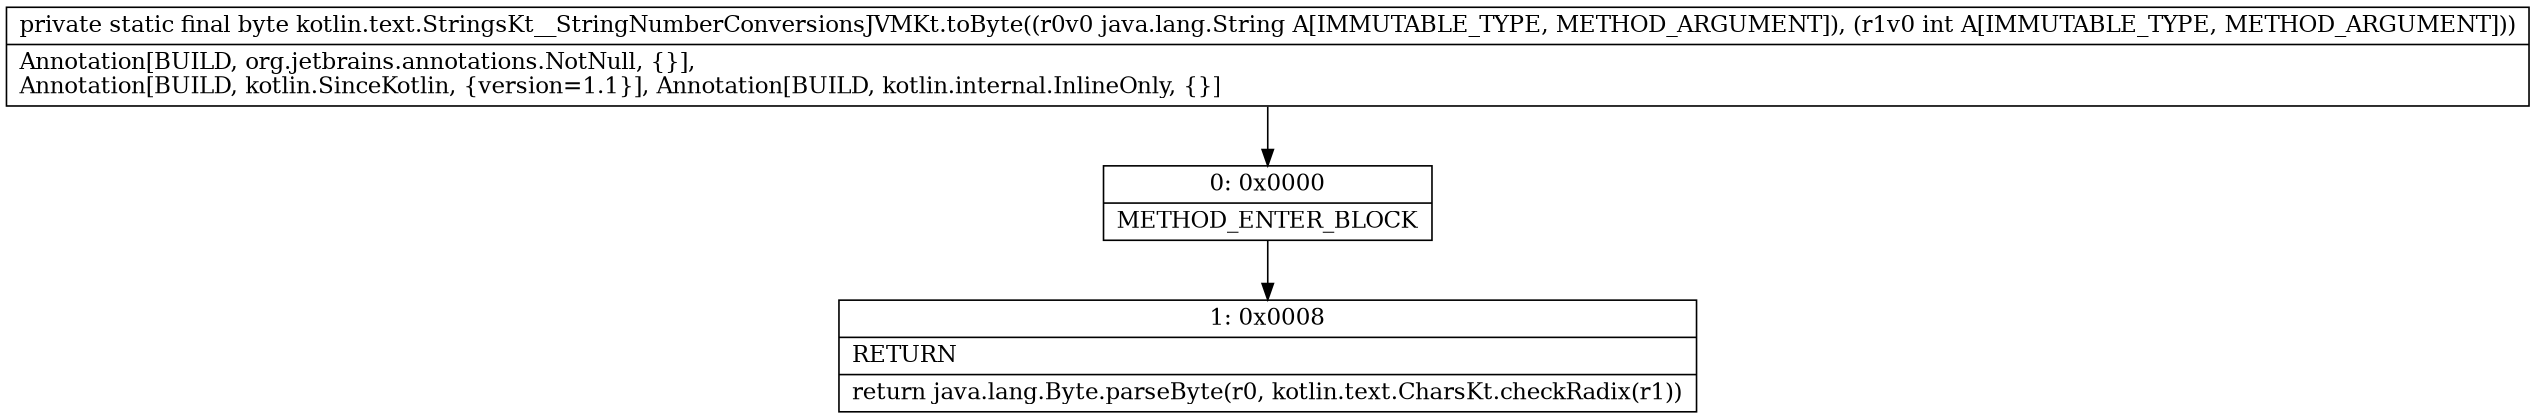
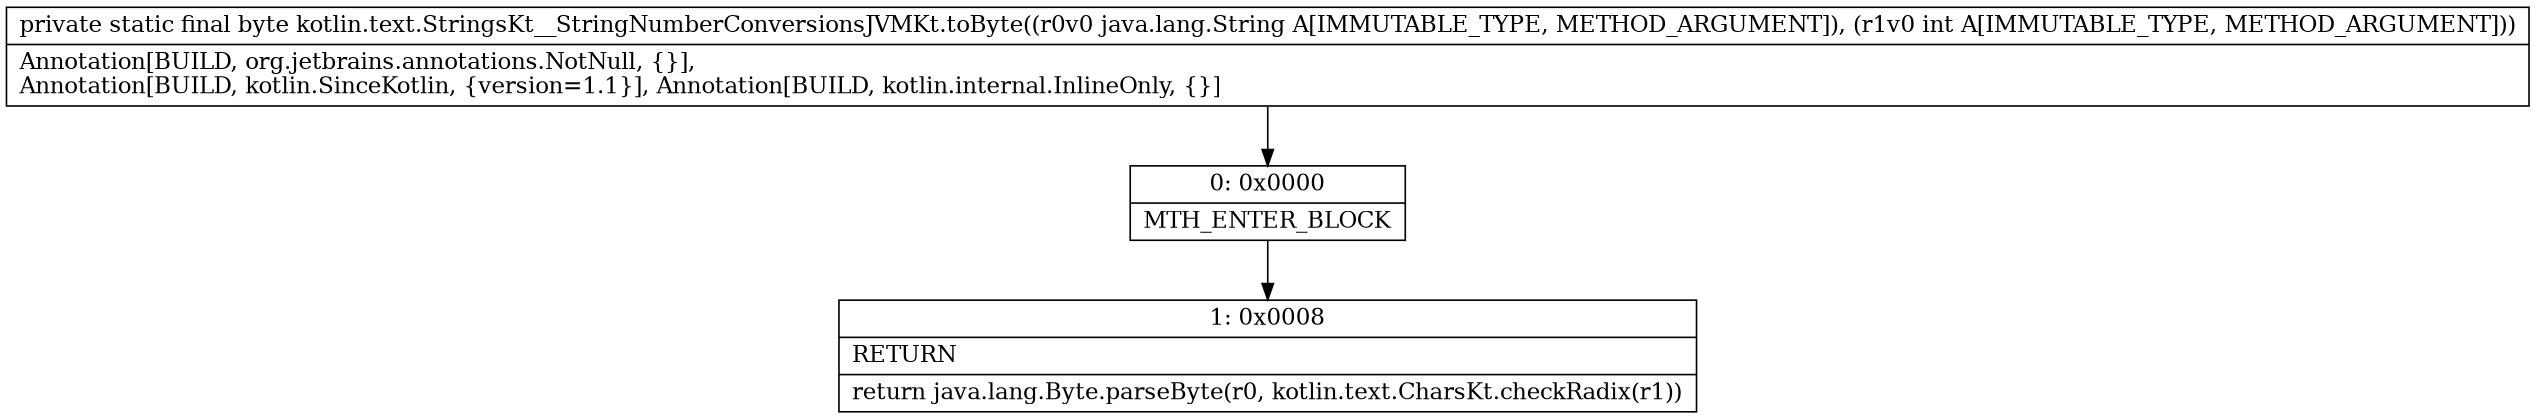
node "0: 0x0000": text "METHOD_ENTER_BLOCK" -> "MTH_ENTER_BLOCK"
